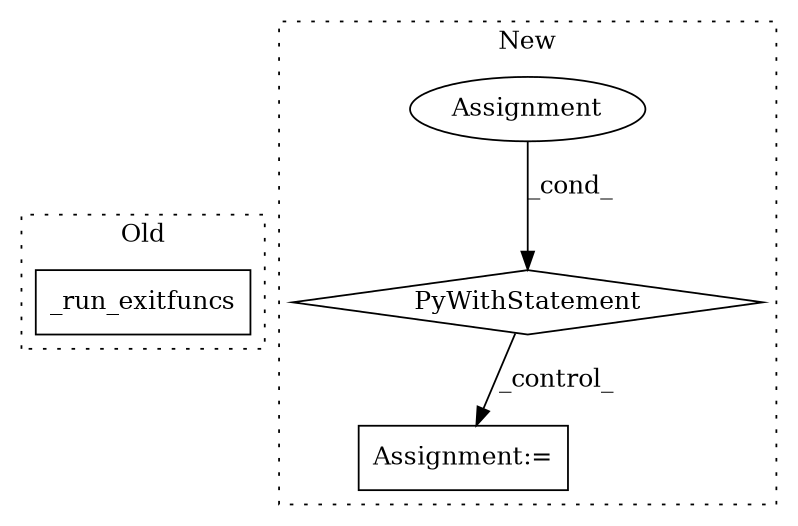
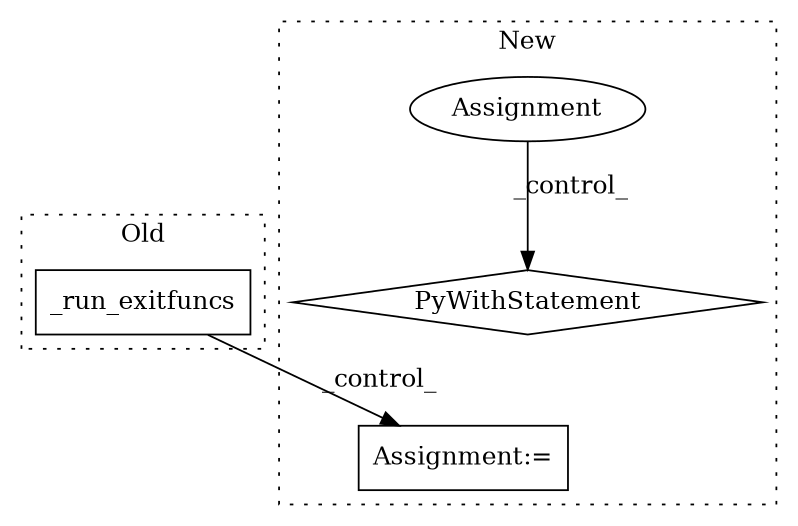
edge "Assignment" -> "PyWithStatement": label "_cond_" -> "_control_"
edge "PyWithStatement" -> "Assignment:=": now "_run_exitfuncs" -> "Assignment:="
